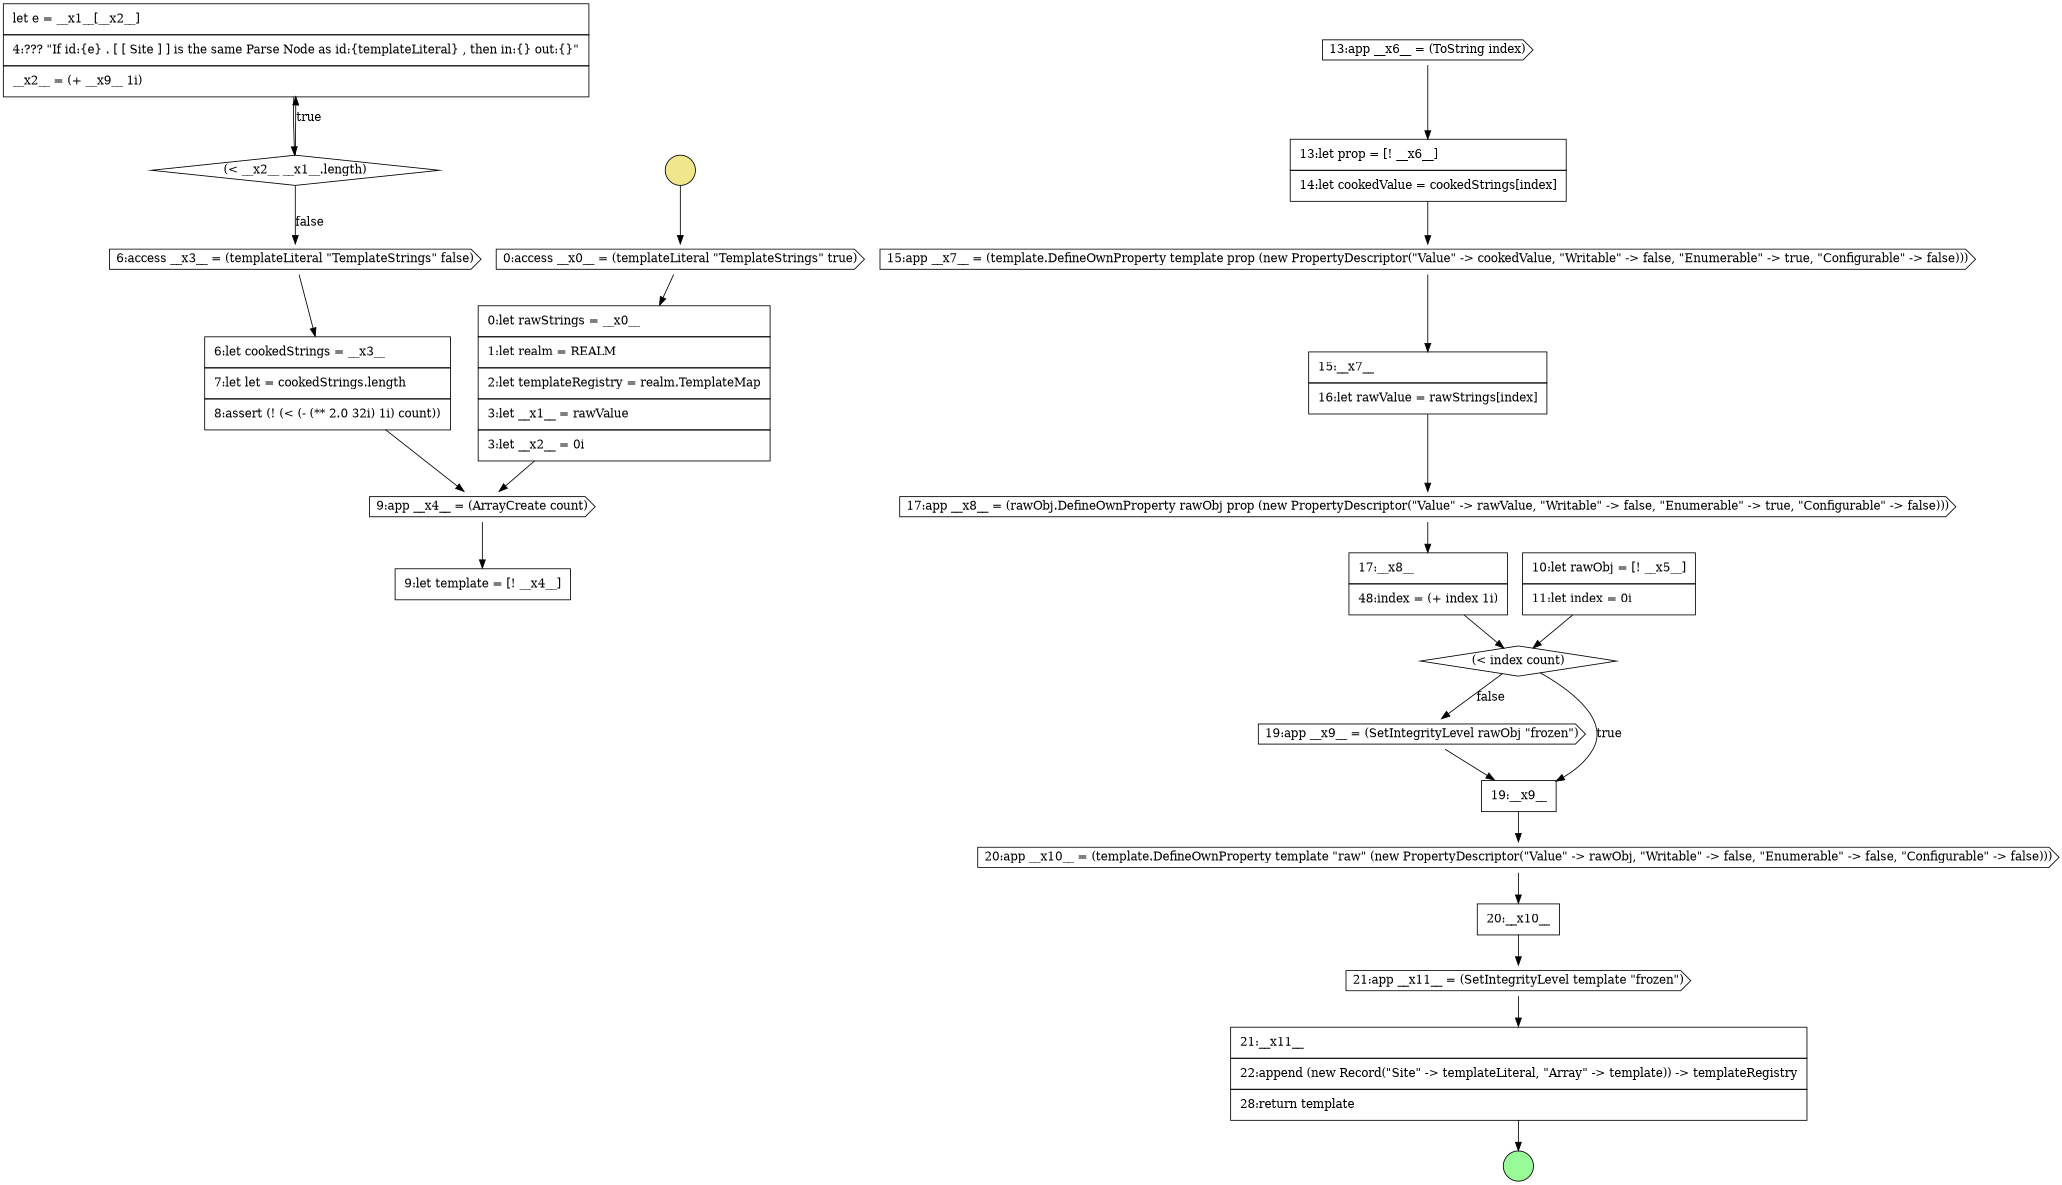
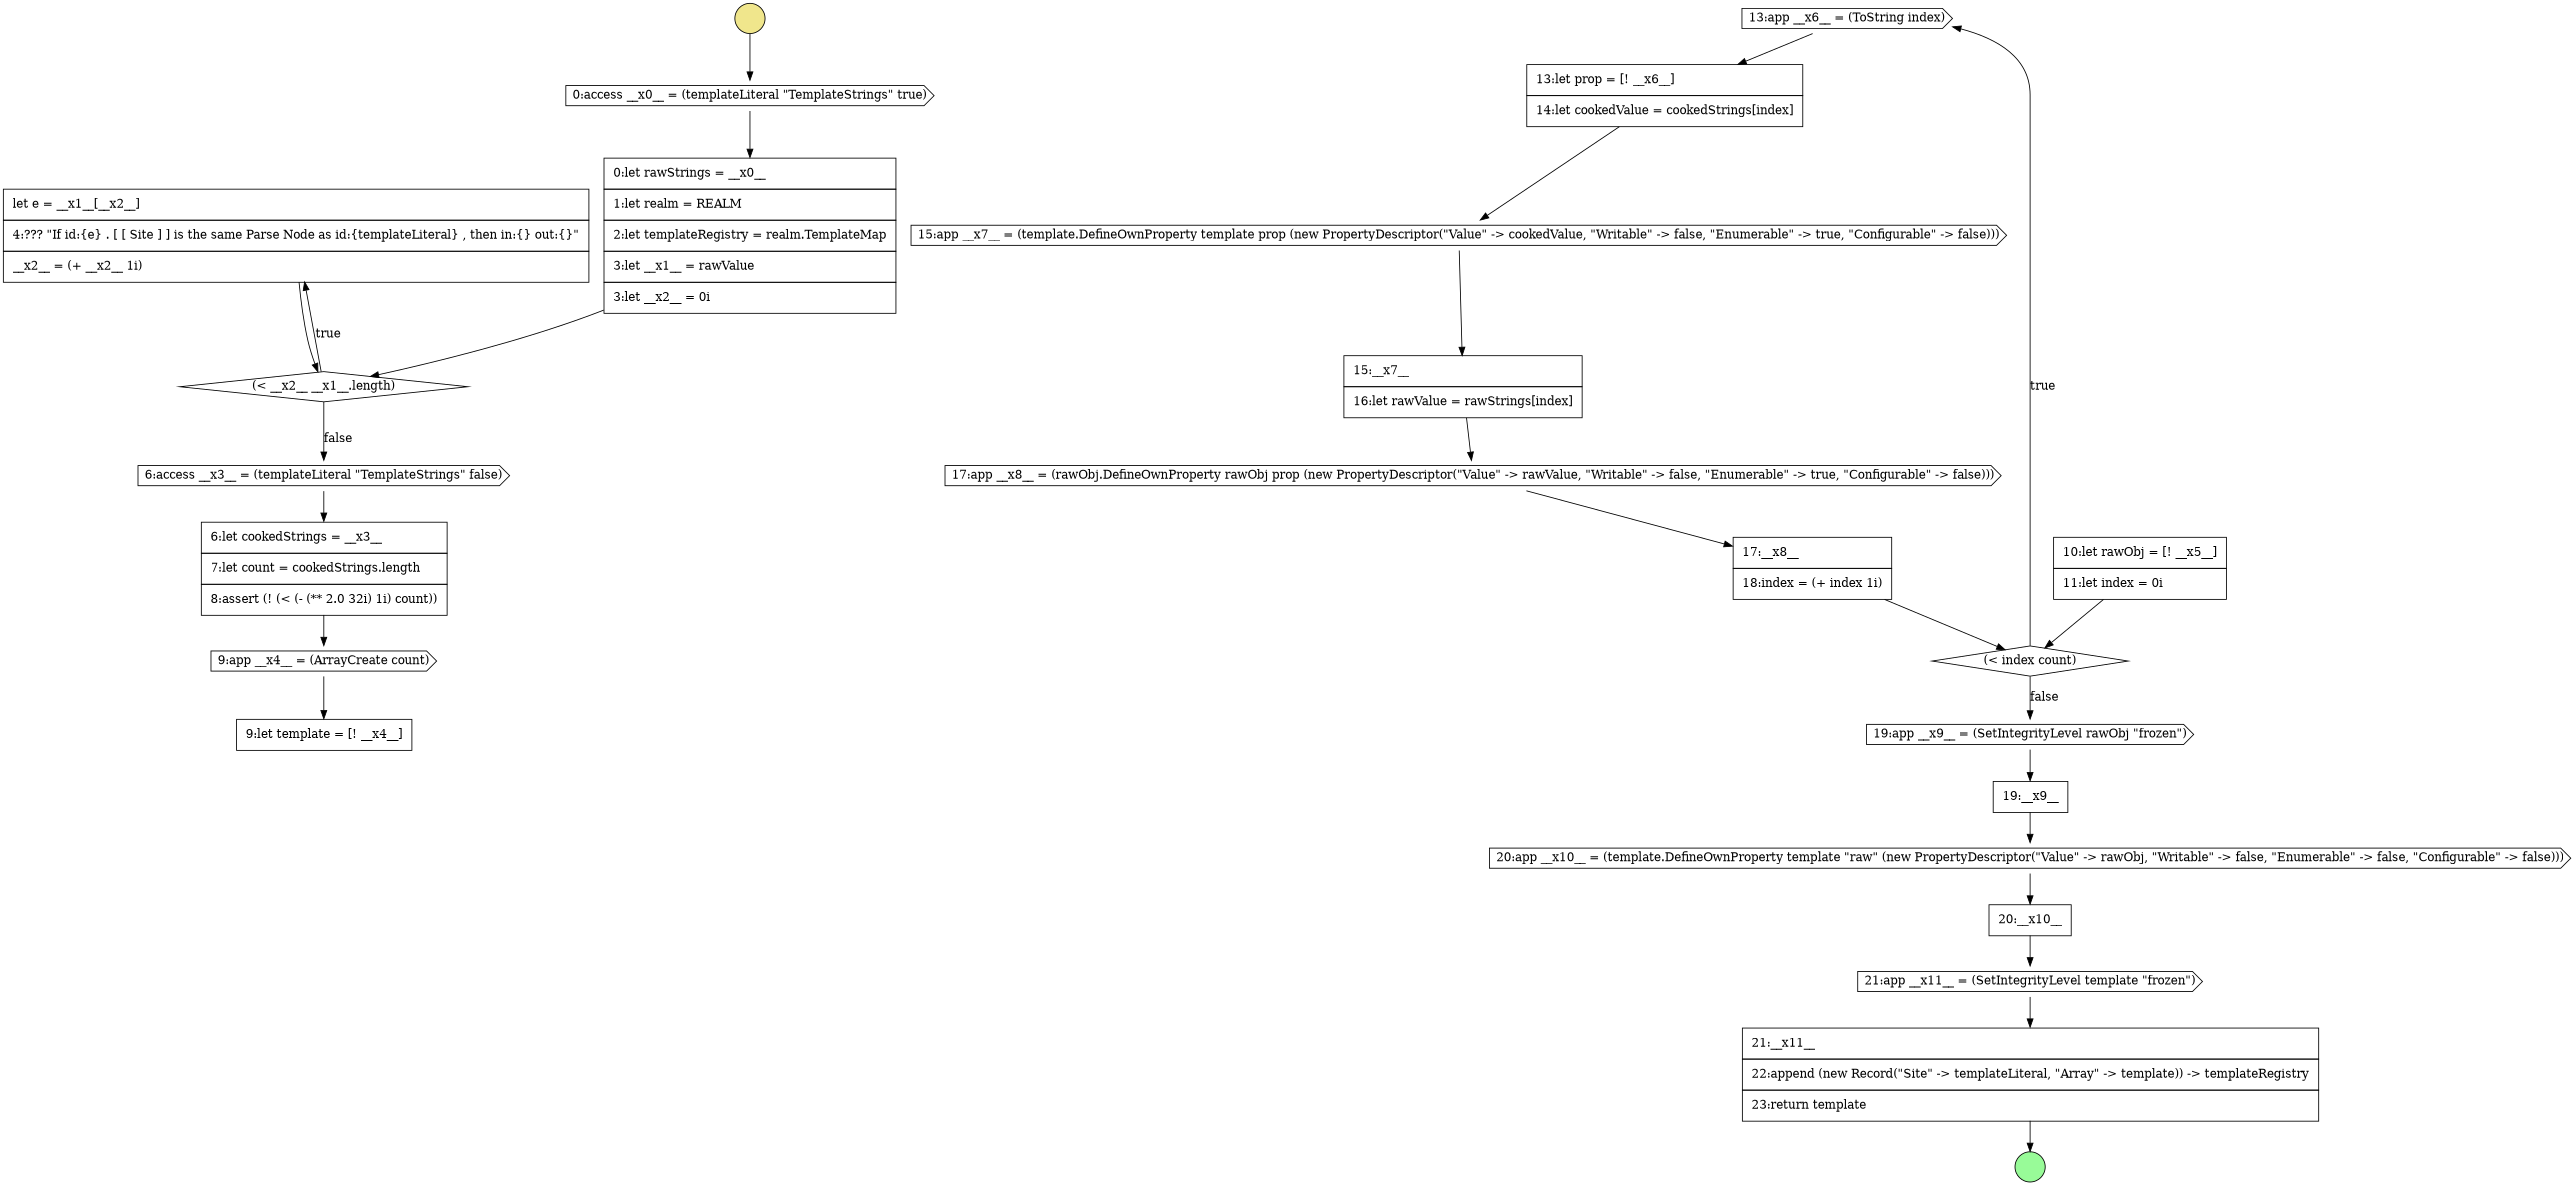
node "let e = __x1__[__x2__]": text "__x2__ = (+ __x9__ 1i)" -> "__x2__ = (+ __x2__ 1i)"
node "6:let cookedStrings = __x3__": text "7:let let = cookedStrings.length" -> "7:let count = cookedStrings.length"
edge "0:let rawStrings = __x0__" -> "9:app __x4__ = (ArrayCreate count)": now "0:let rawStrings = __x0__" -> "(< __x2__ __x1__.length)"
node "17:__x8__": text "48:index = (+ index 1i)" -> "18:index = (+ index 1i)"
edge "(< index count)" -> "19:__x9__": now "(< index count)" -> "13:app __x6__ = (ToString index)"
node "21:__x11__": text "28:return template" -> "23:return template"
